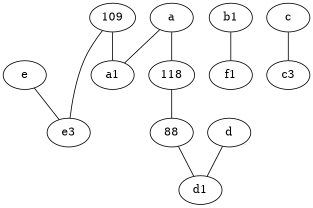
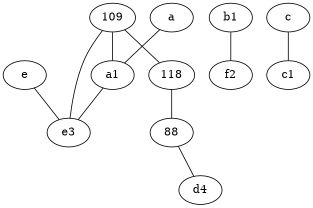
edge "a" -- "118": now "109" -- "118"
node "f1": label "f1" -> "f2"
node "c3": label "c3" -> "c1"
edge "a1" -- "e3": added
node "d": removed
node "d1": label "d1" -> "d4"
